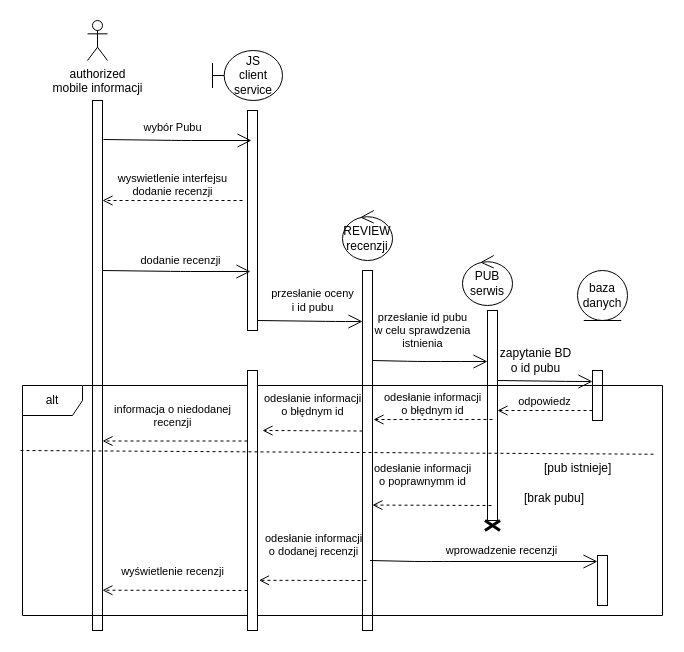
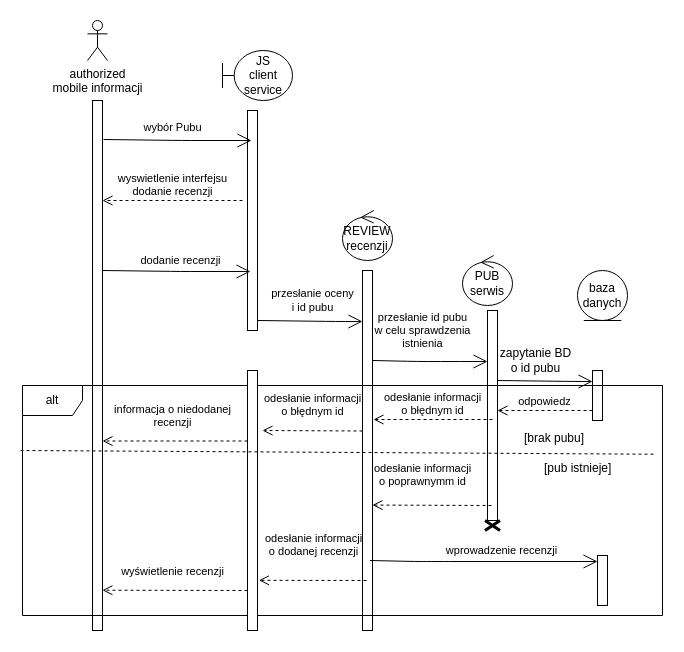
node "JS client service": moved (248, 76) -> (258, 76)
node "[brak pubu]": moved (563, 499) -> (563, 439)
